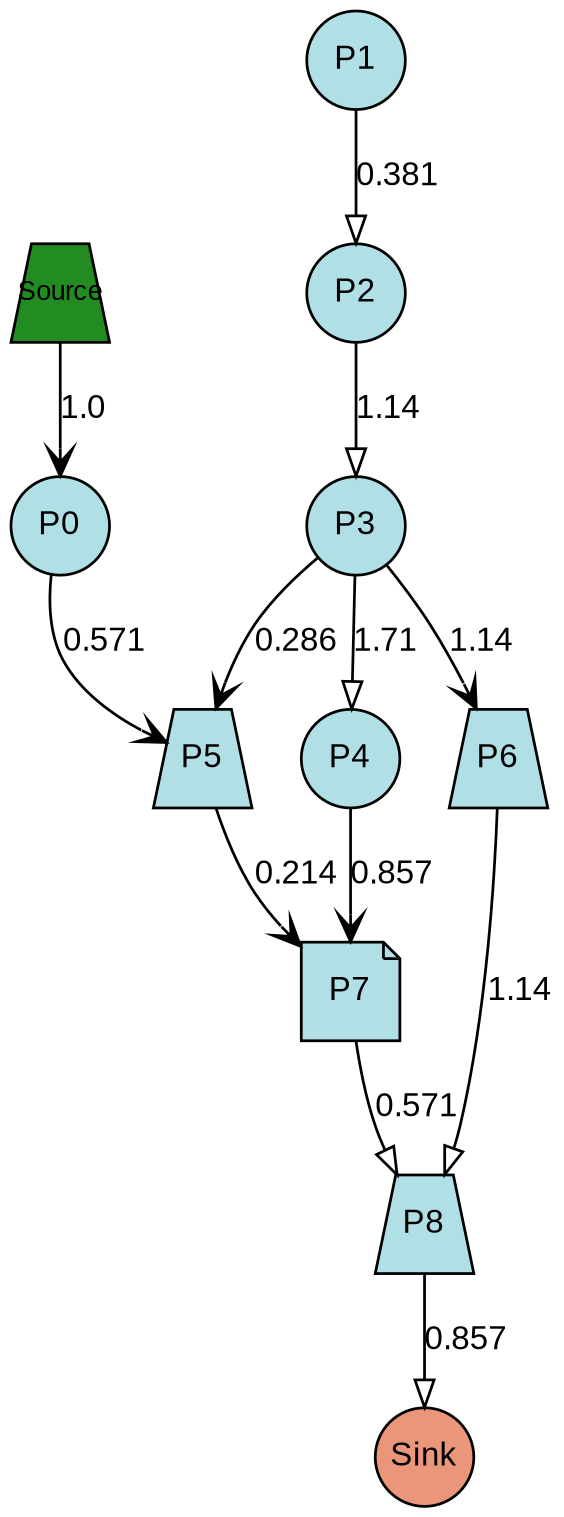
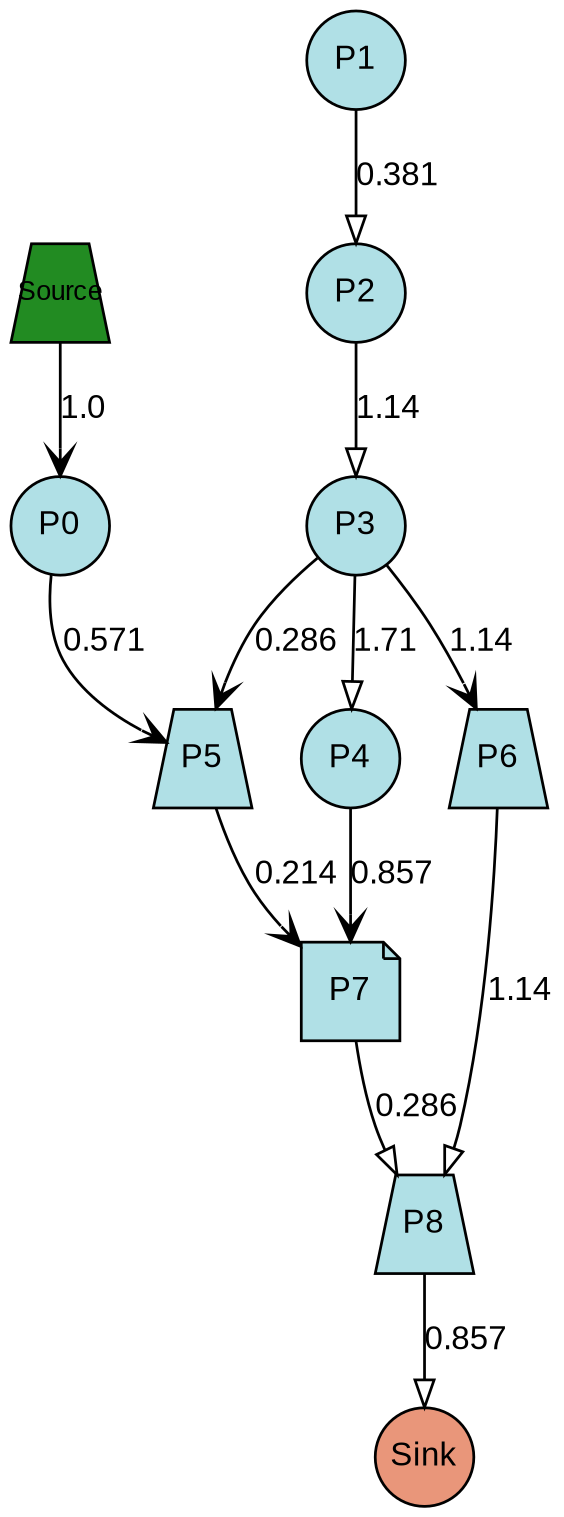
edge "P7" -> "P8": label "0.571" -> "0.286"
